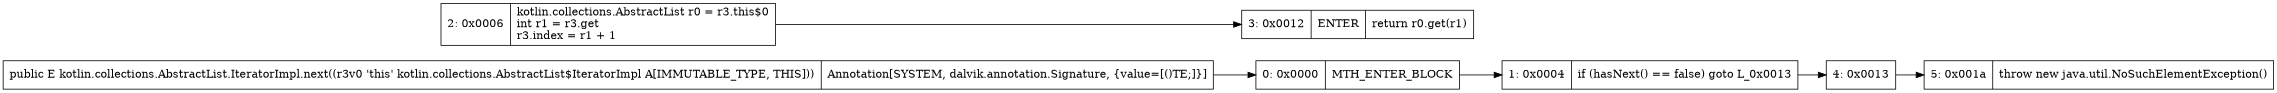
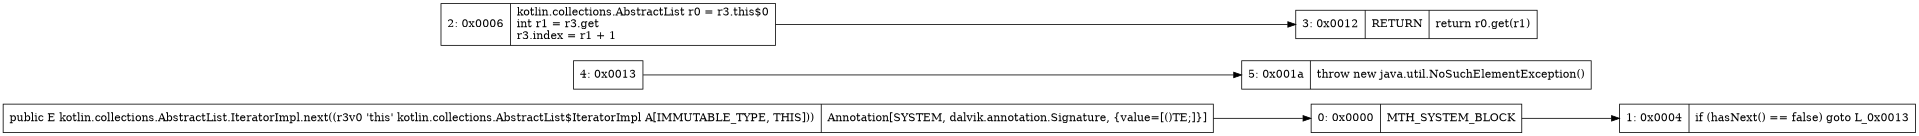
node "3: 0x0012": text "ENTER" -> "RETURN"
node "0: 0x0000": text "MTH_ENTER_BLOCK" -> "MTH_SYSTEM_BLOCK"
edge "1: 0x0004" -> "4: 0x0013": removed
